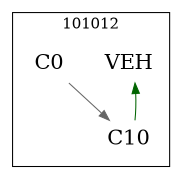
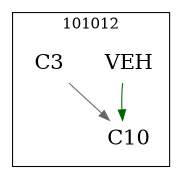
node "C0": label "C0" -> "C3"
edge "C10" -> "VEH": reversed
